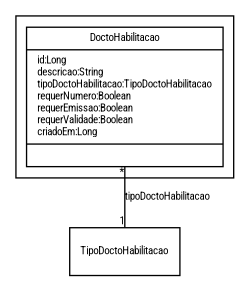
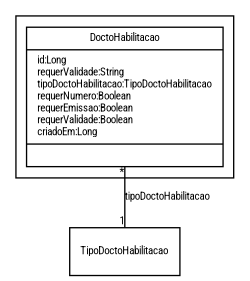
node "DoctoHabilitacao": text "descricao:String" -> "requerValidade:String"
